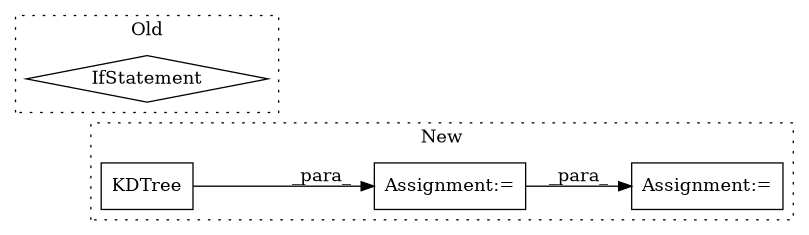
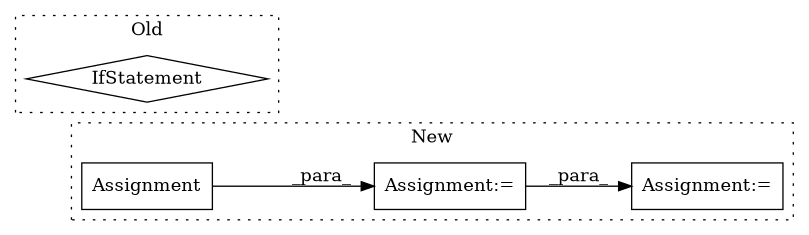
node "KDTree": label "KDTree" -> "Assignment"
